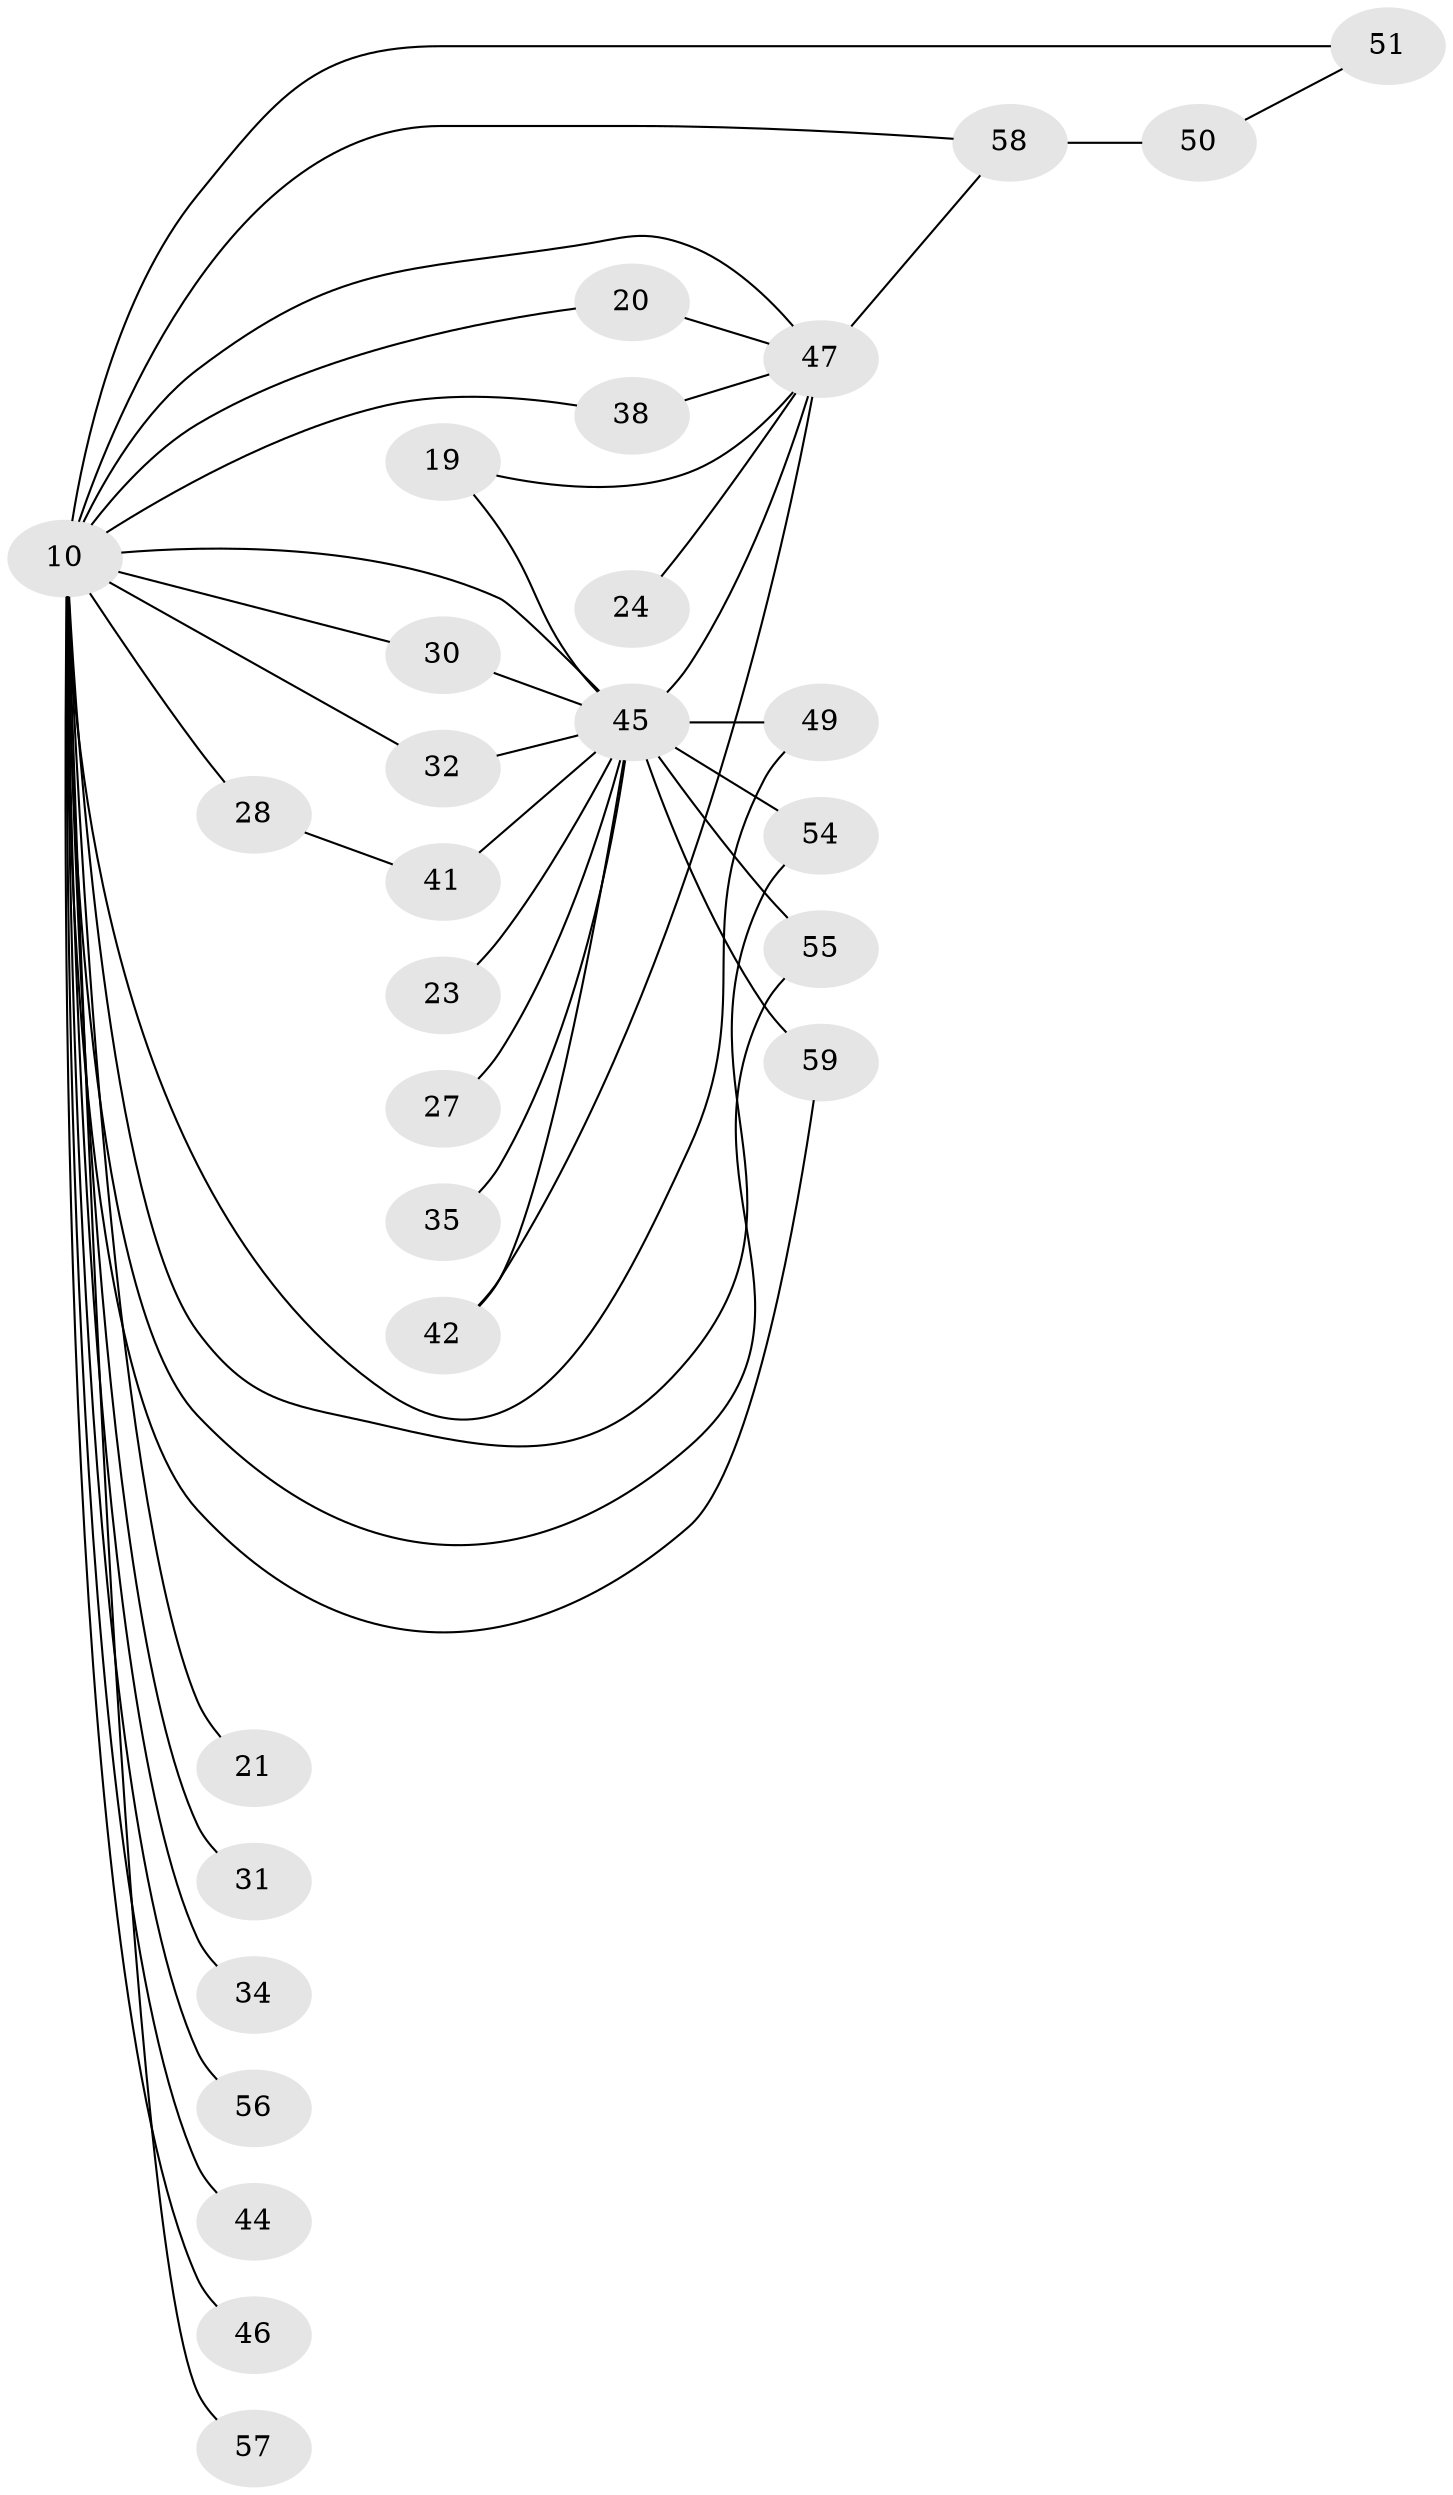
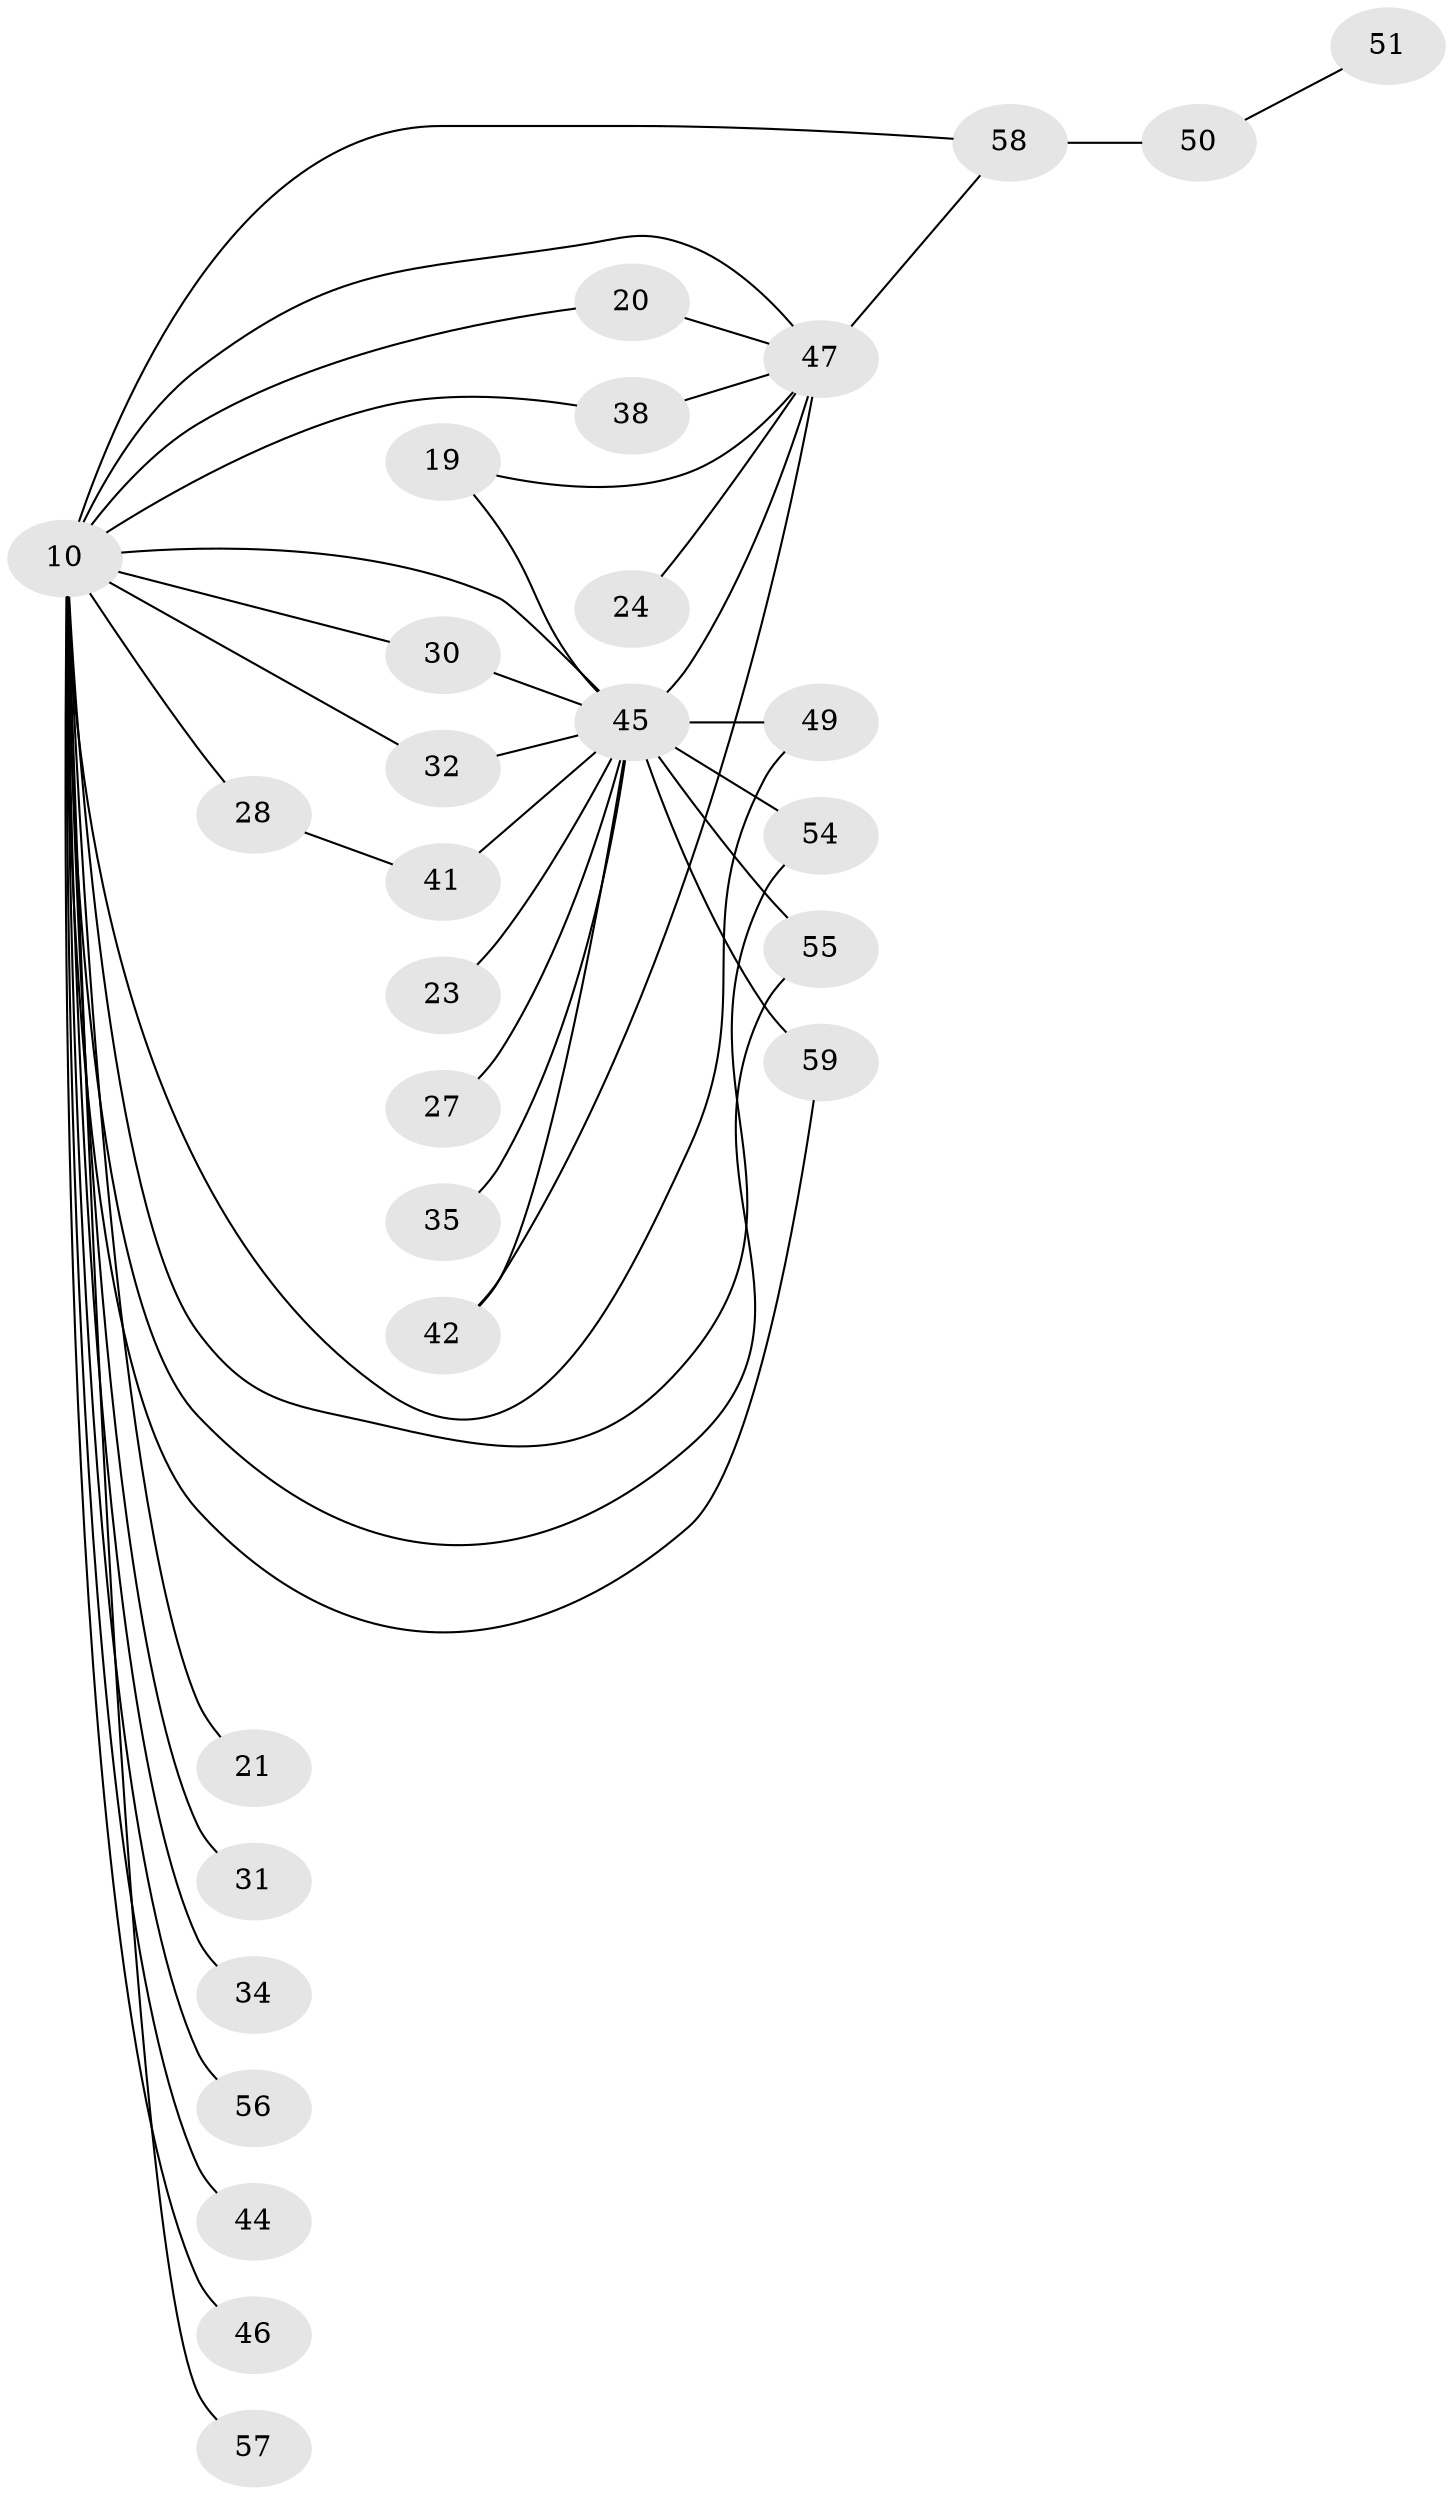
edge "51" -- "10": removed
